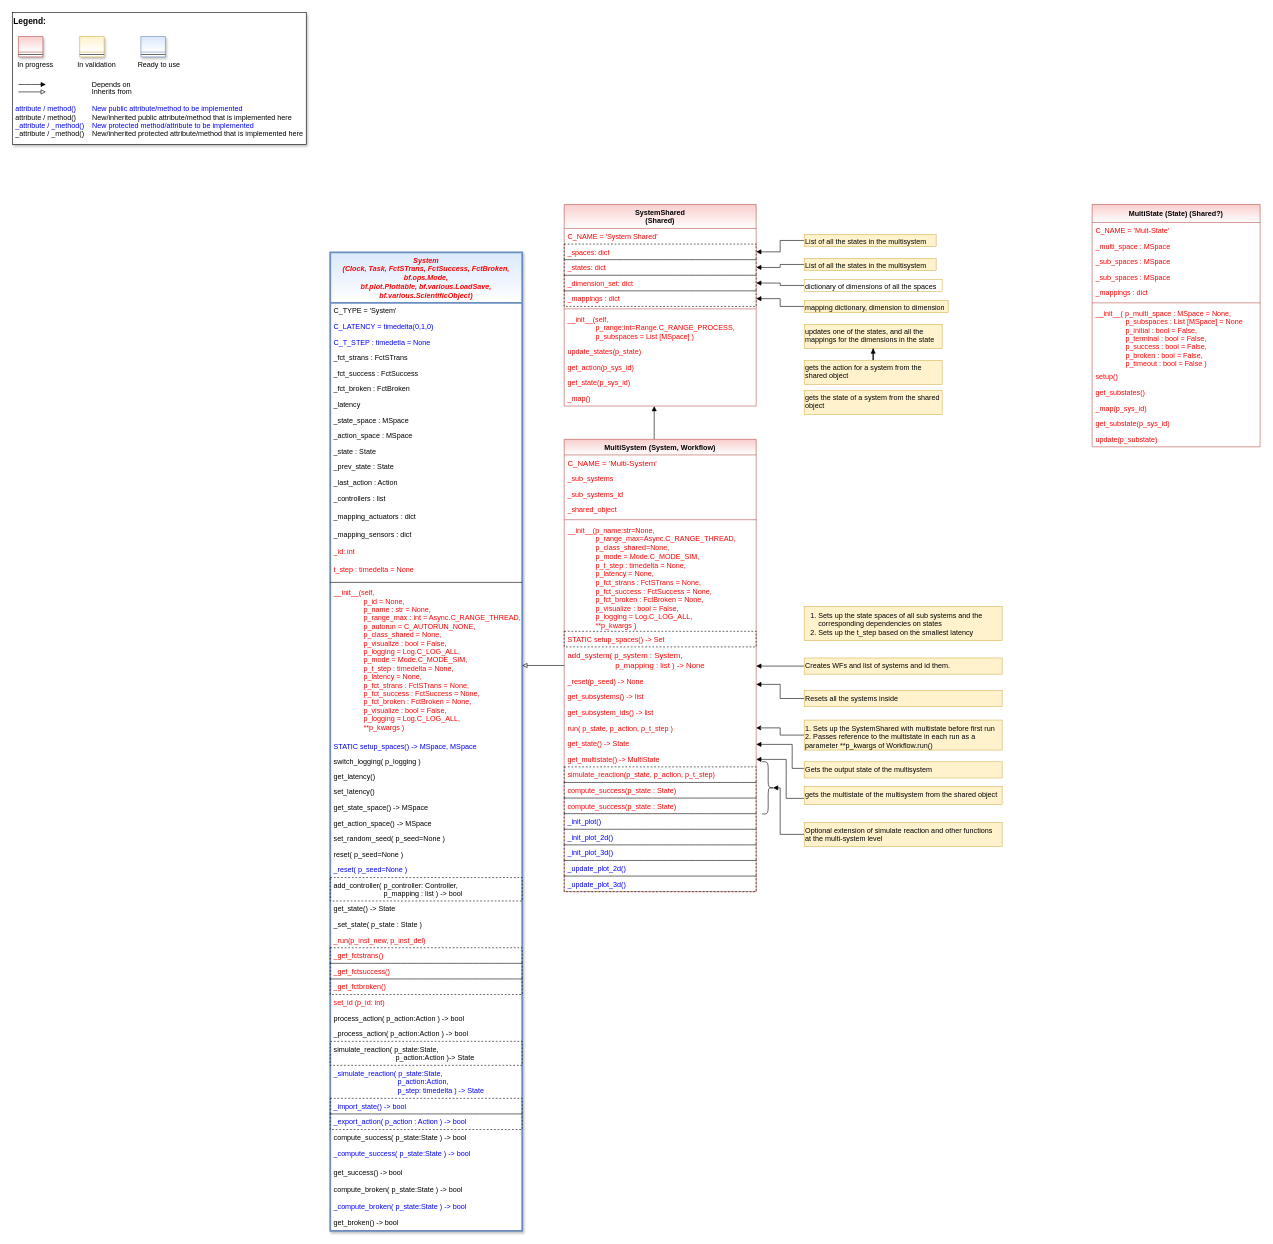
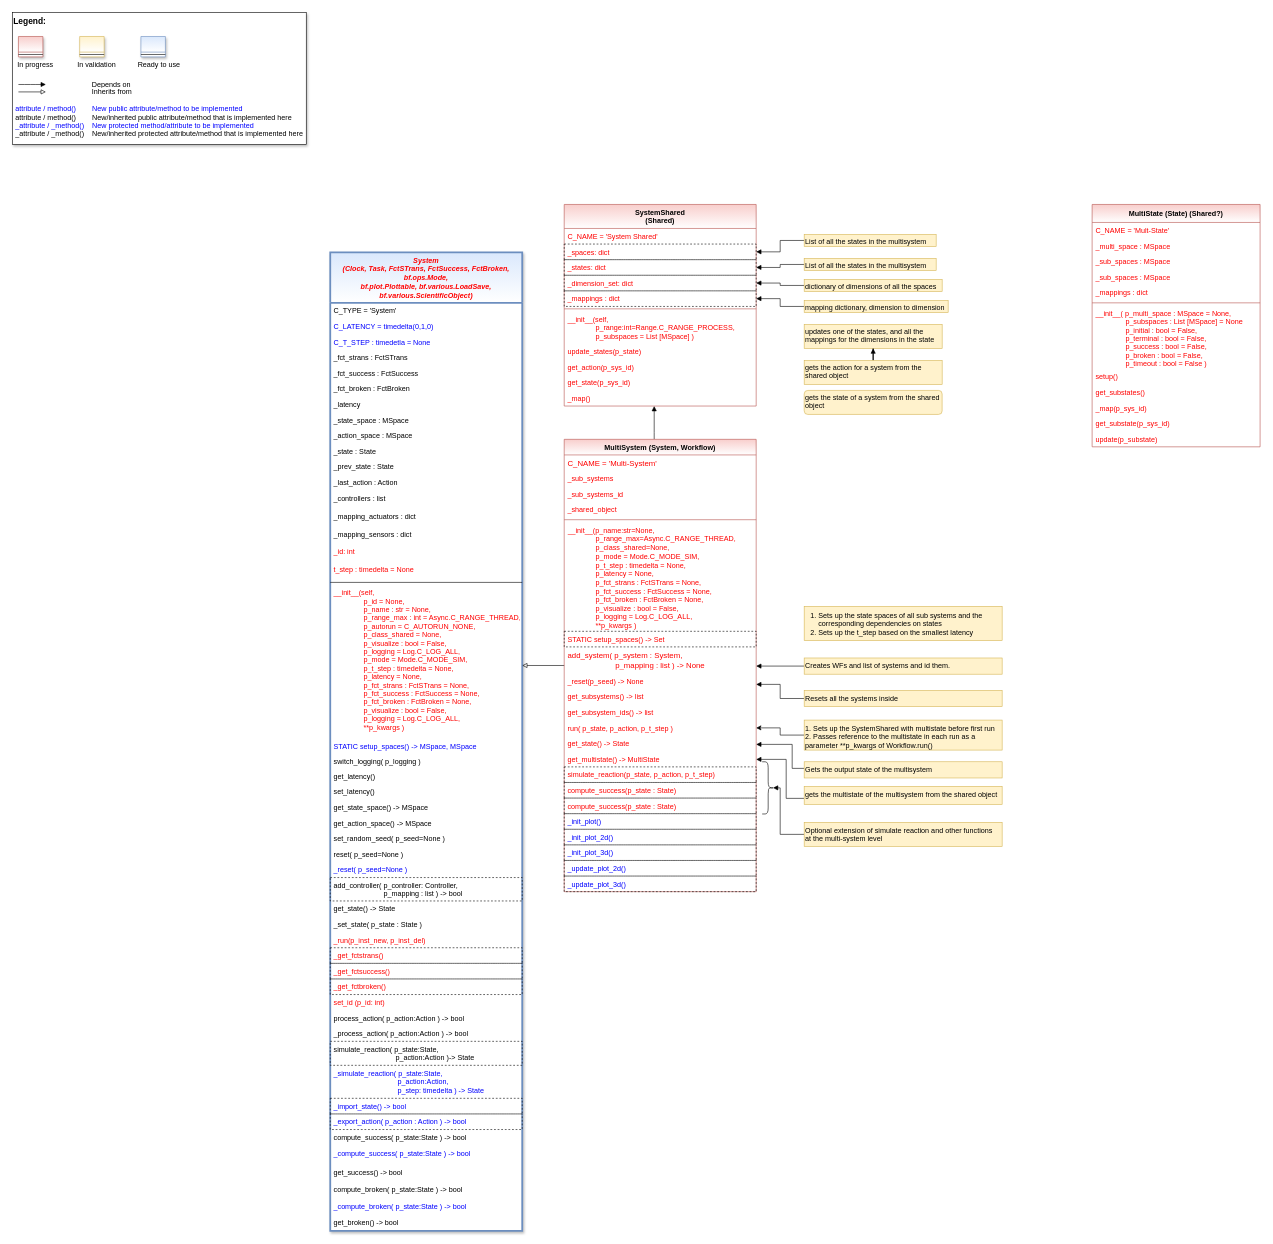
node "dictionary of dimensions of all the spaces": fillcolor #ffffff -> #fff2cc
node "gets the state of a system from the shared object": shape rectangle -> rounded rectangle
